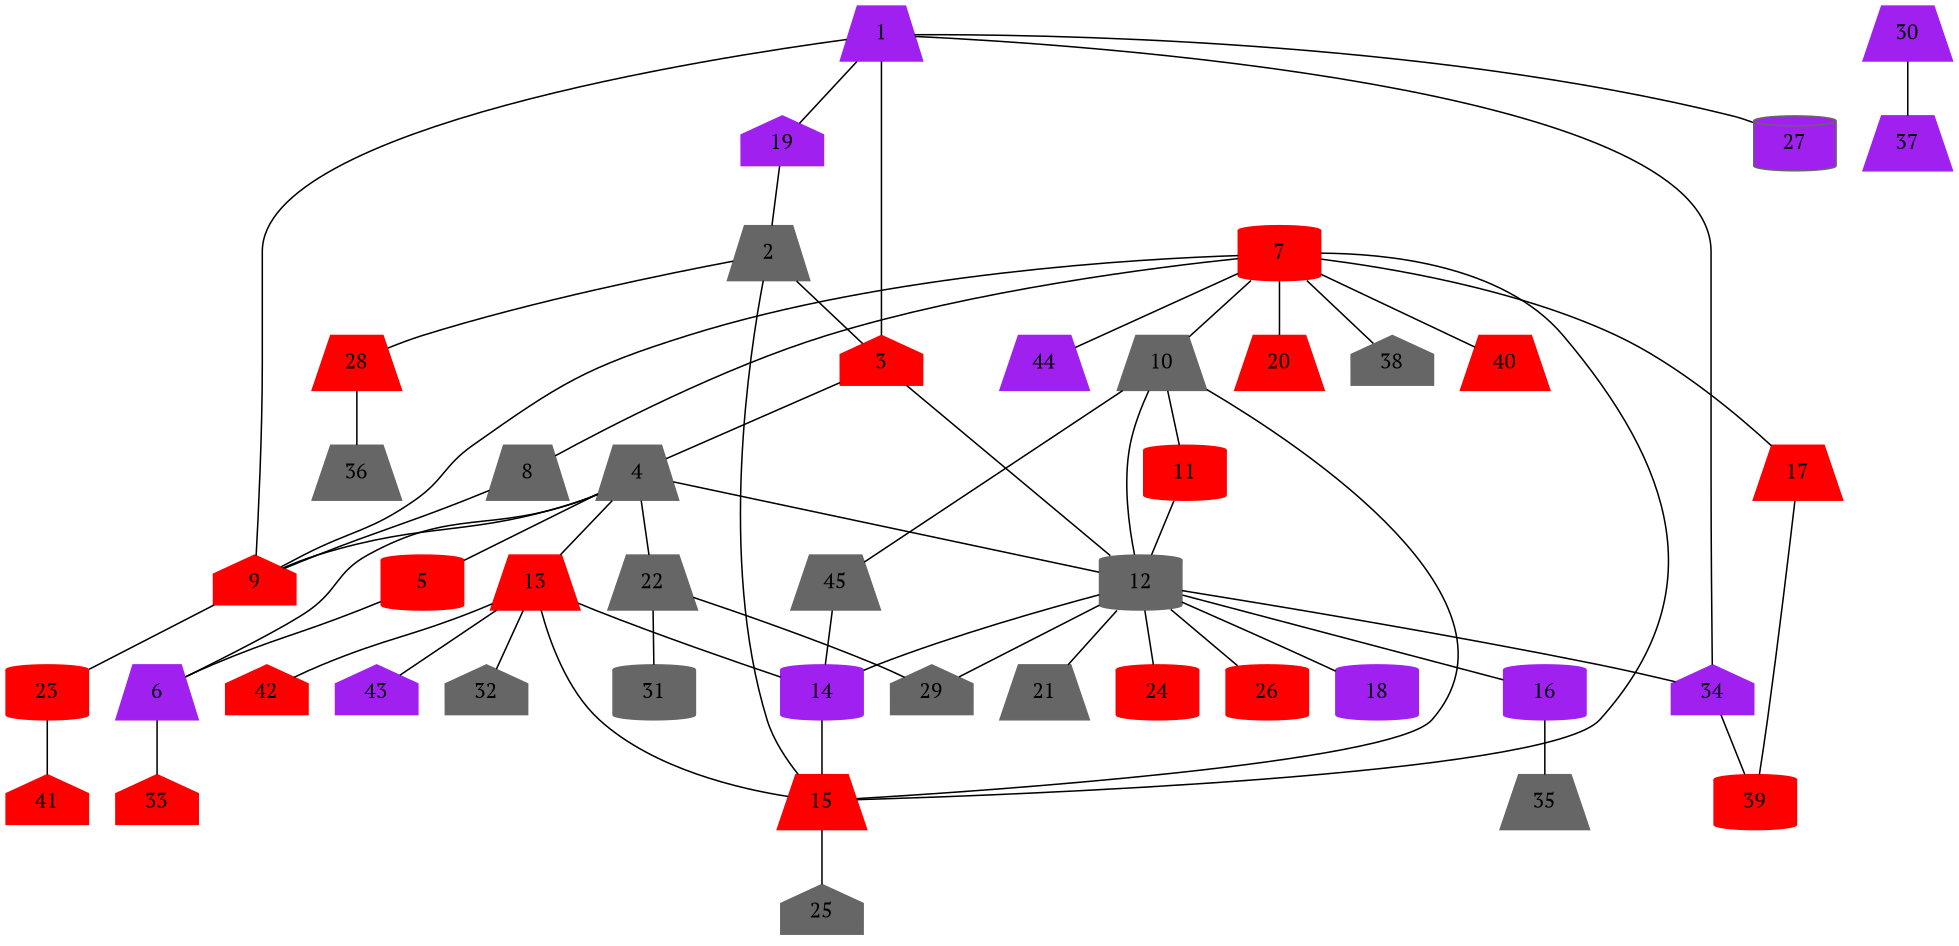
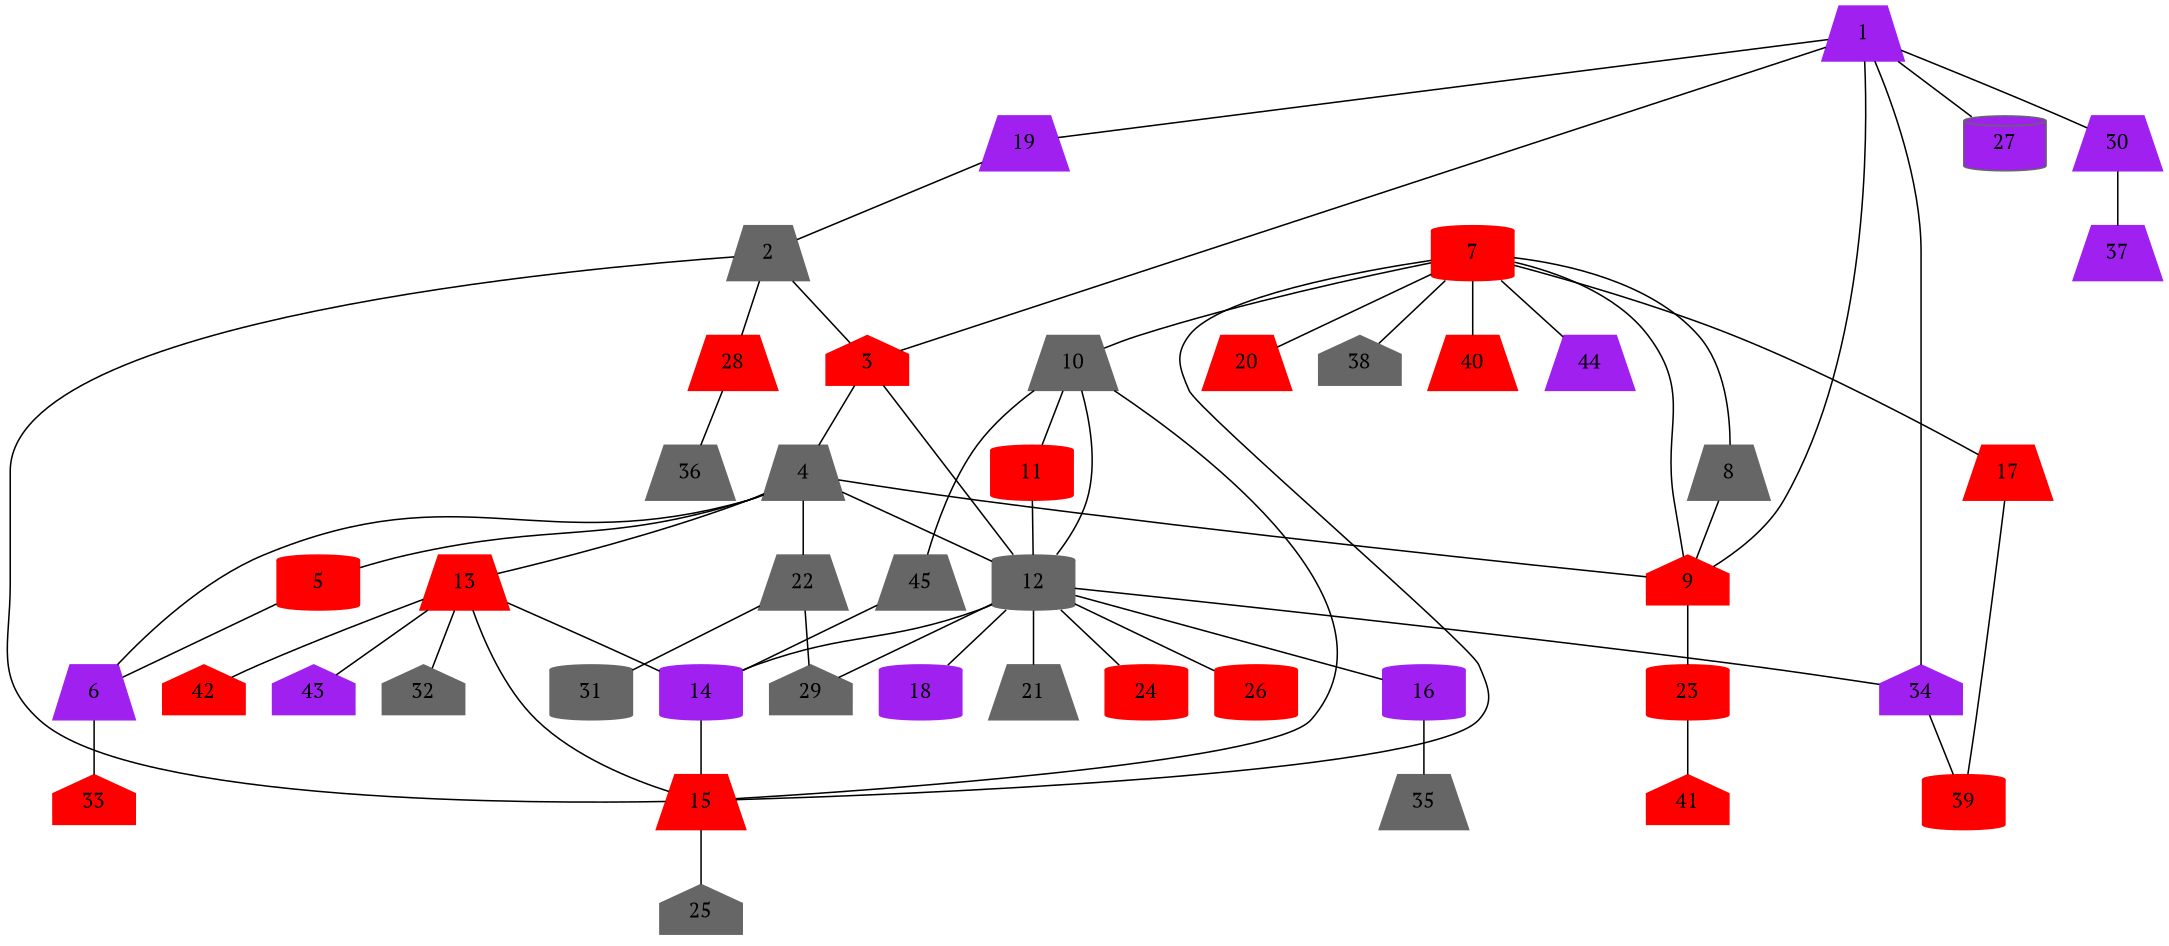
edge "1" -- "30": added
node "19": shape house -> trapezium
